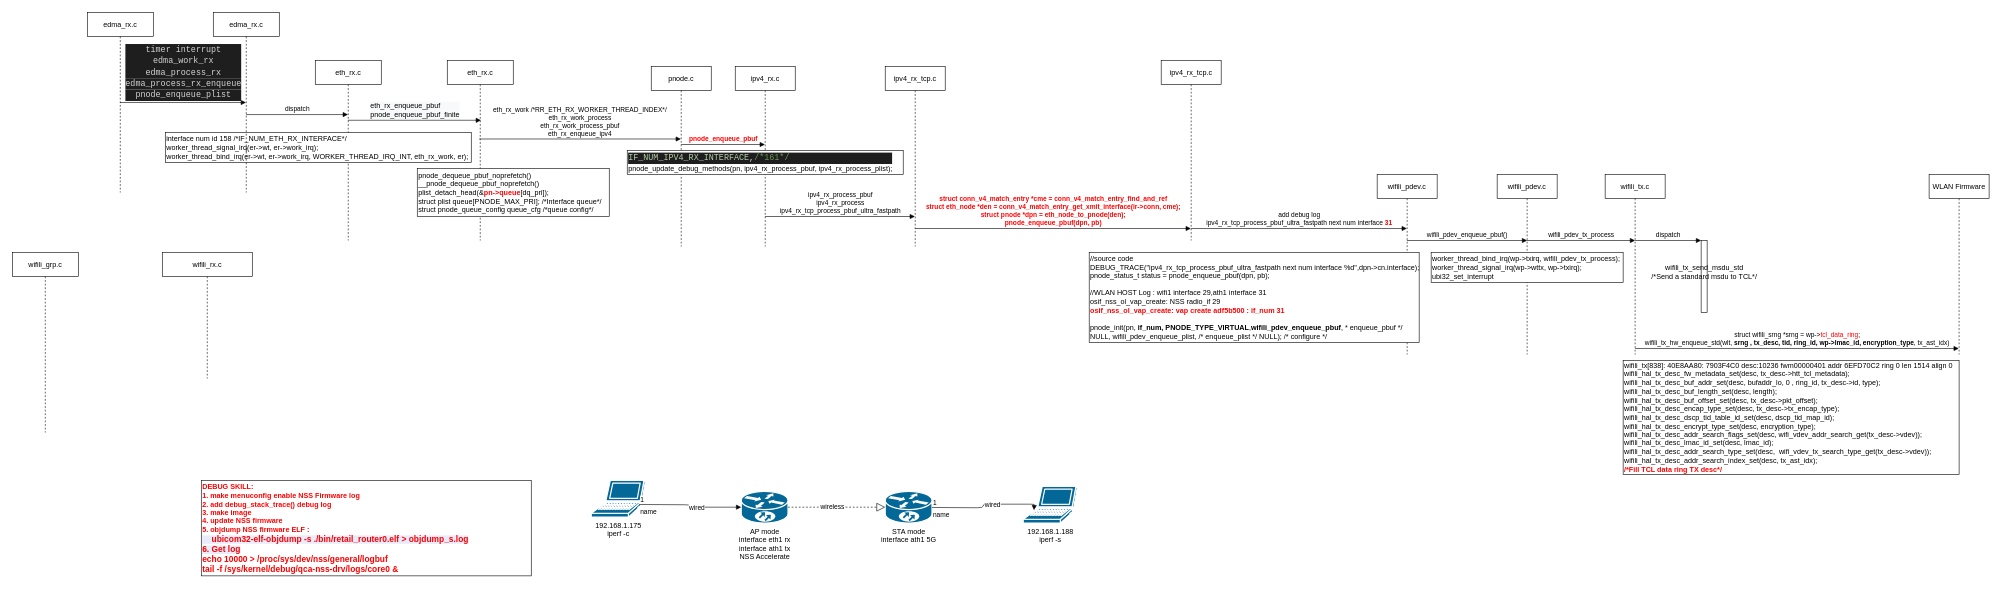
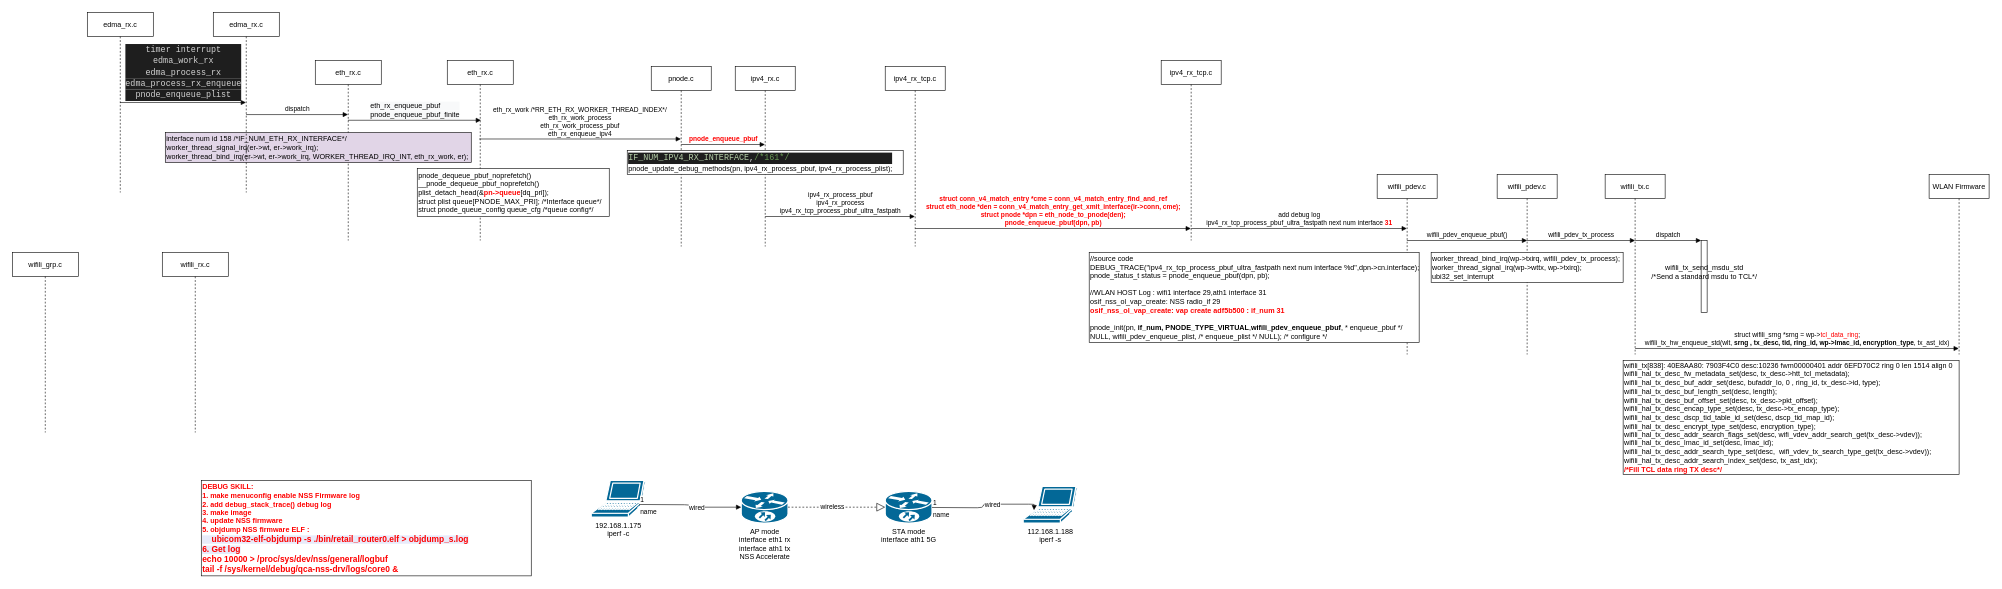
node "interface num id 158 /*IF_NUM_ETH_RX_INTERFACE*/ worker_thread_signal_irq(er->wt, er->work_irq); worker_thread_bind_irq(er->wt, er->work_irq, WORKER_THREAD_IRQ_INT, eth_rx_work, er);": fillcolor #ffffff -> #e1d5e7
node "wifili_rx.c": size 90x126 -> 66x180
node "192.168.1.188 iperf -s": label "192.168.1.188 iperf -s" -> "112.168.1.188 iperf -s"
